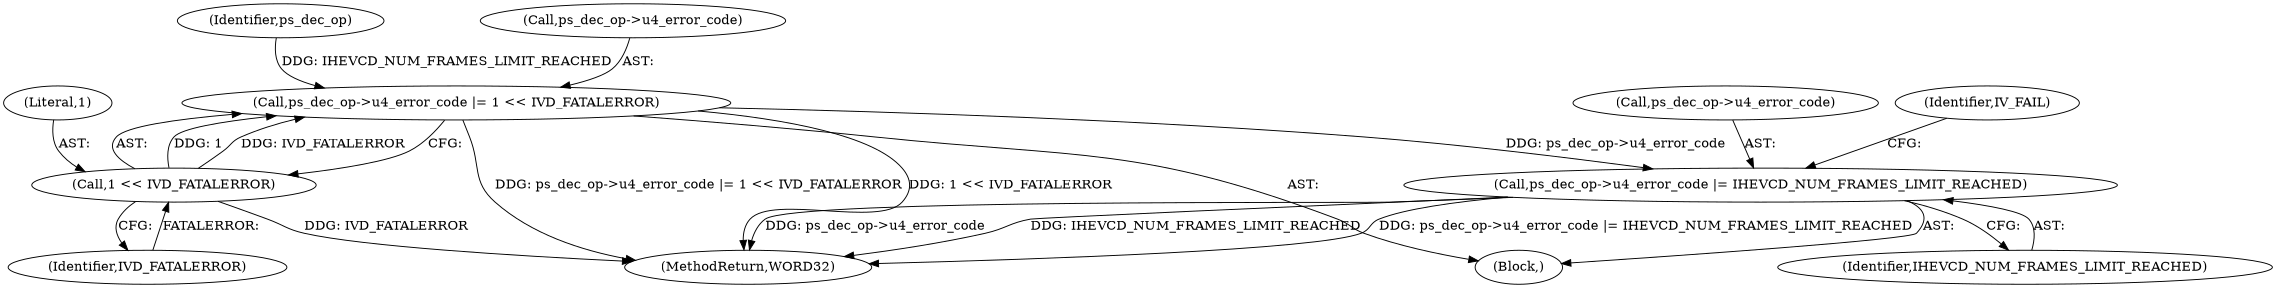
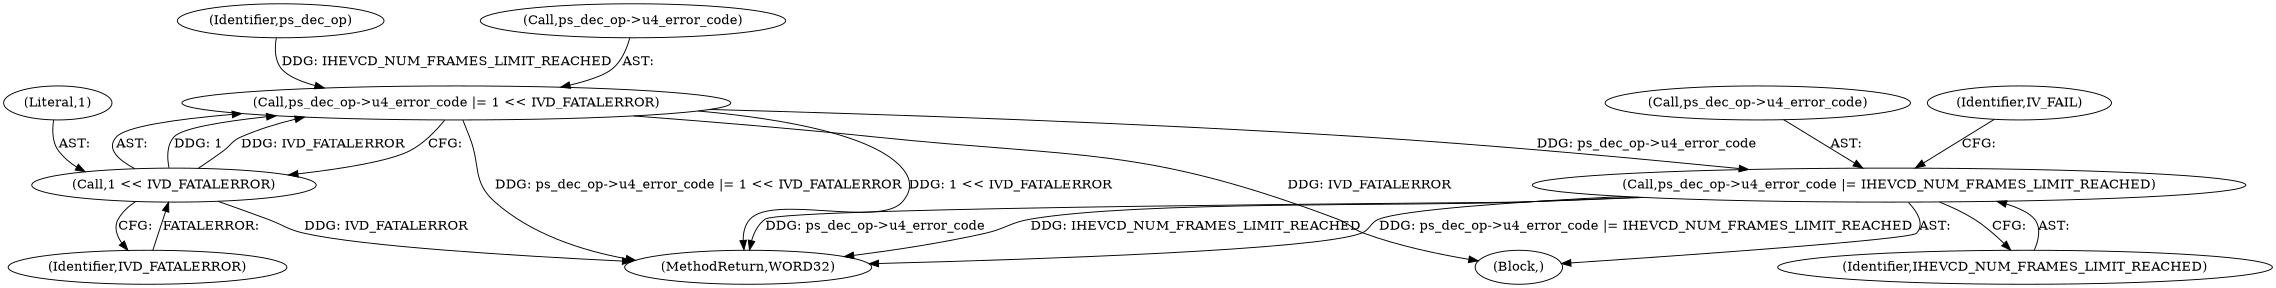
edge "(Call,ps_dec_op->u4_error_code |= 1 << IVD_FATALERROR)" -> "(Block,)": label "AST: " -> "DDG: IVD_FATALERROR"
